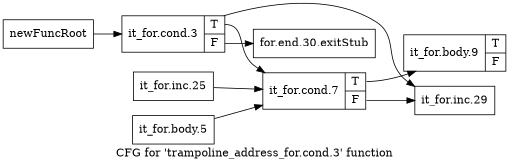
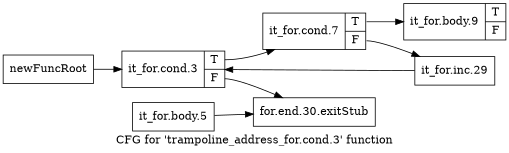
edge "it_for.cond.3" -> "it_for.inc.29": reversed
node "it_for.inc.25": removed
edge "it_for.body.5" -> "it_for.cond.7": now "it_for.body.5" -> "for.end.30.exitStub"
